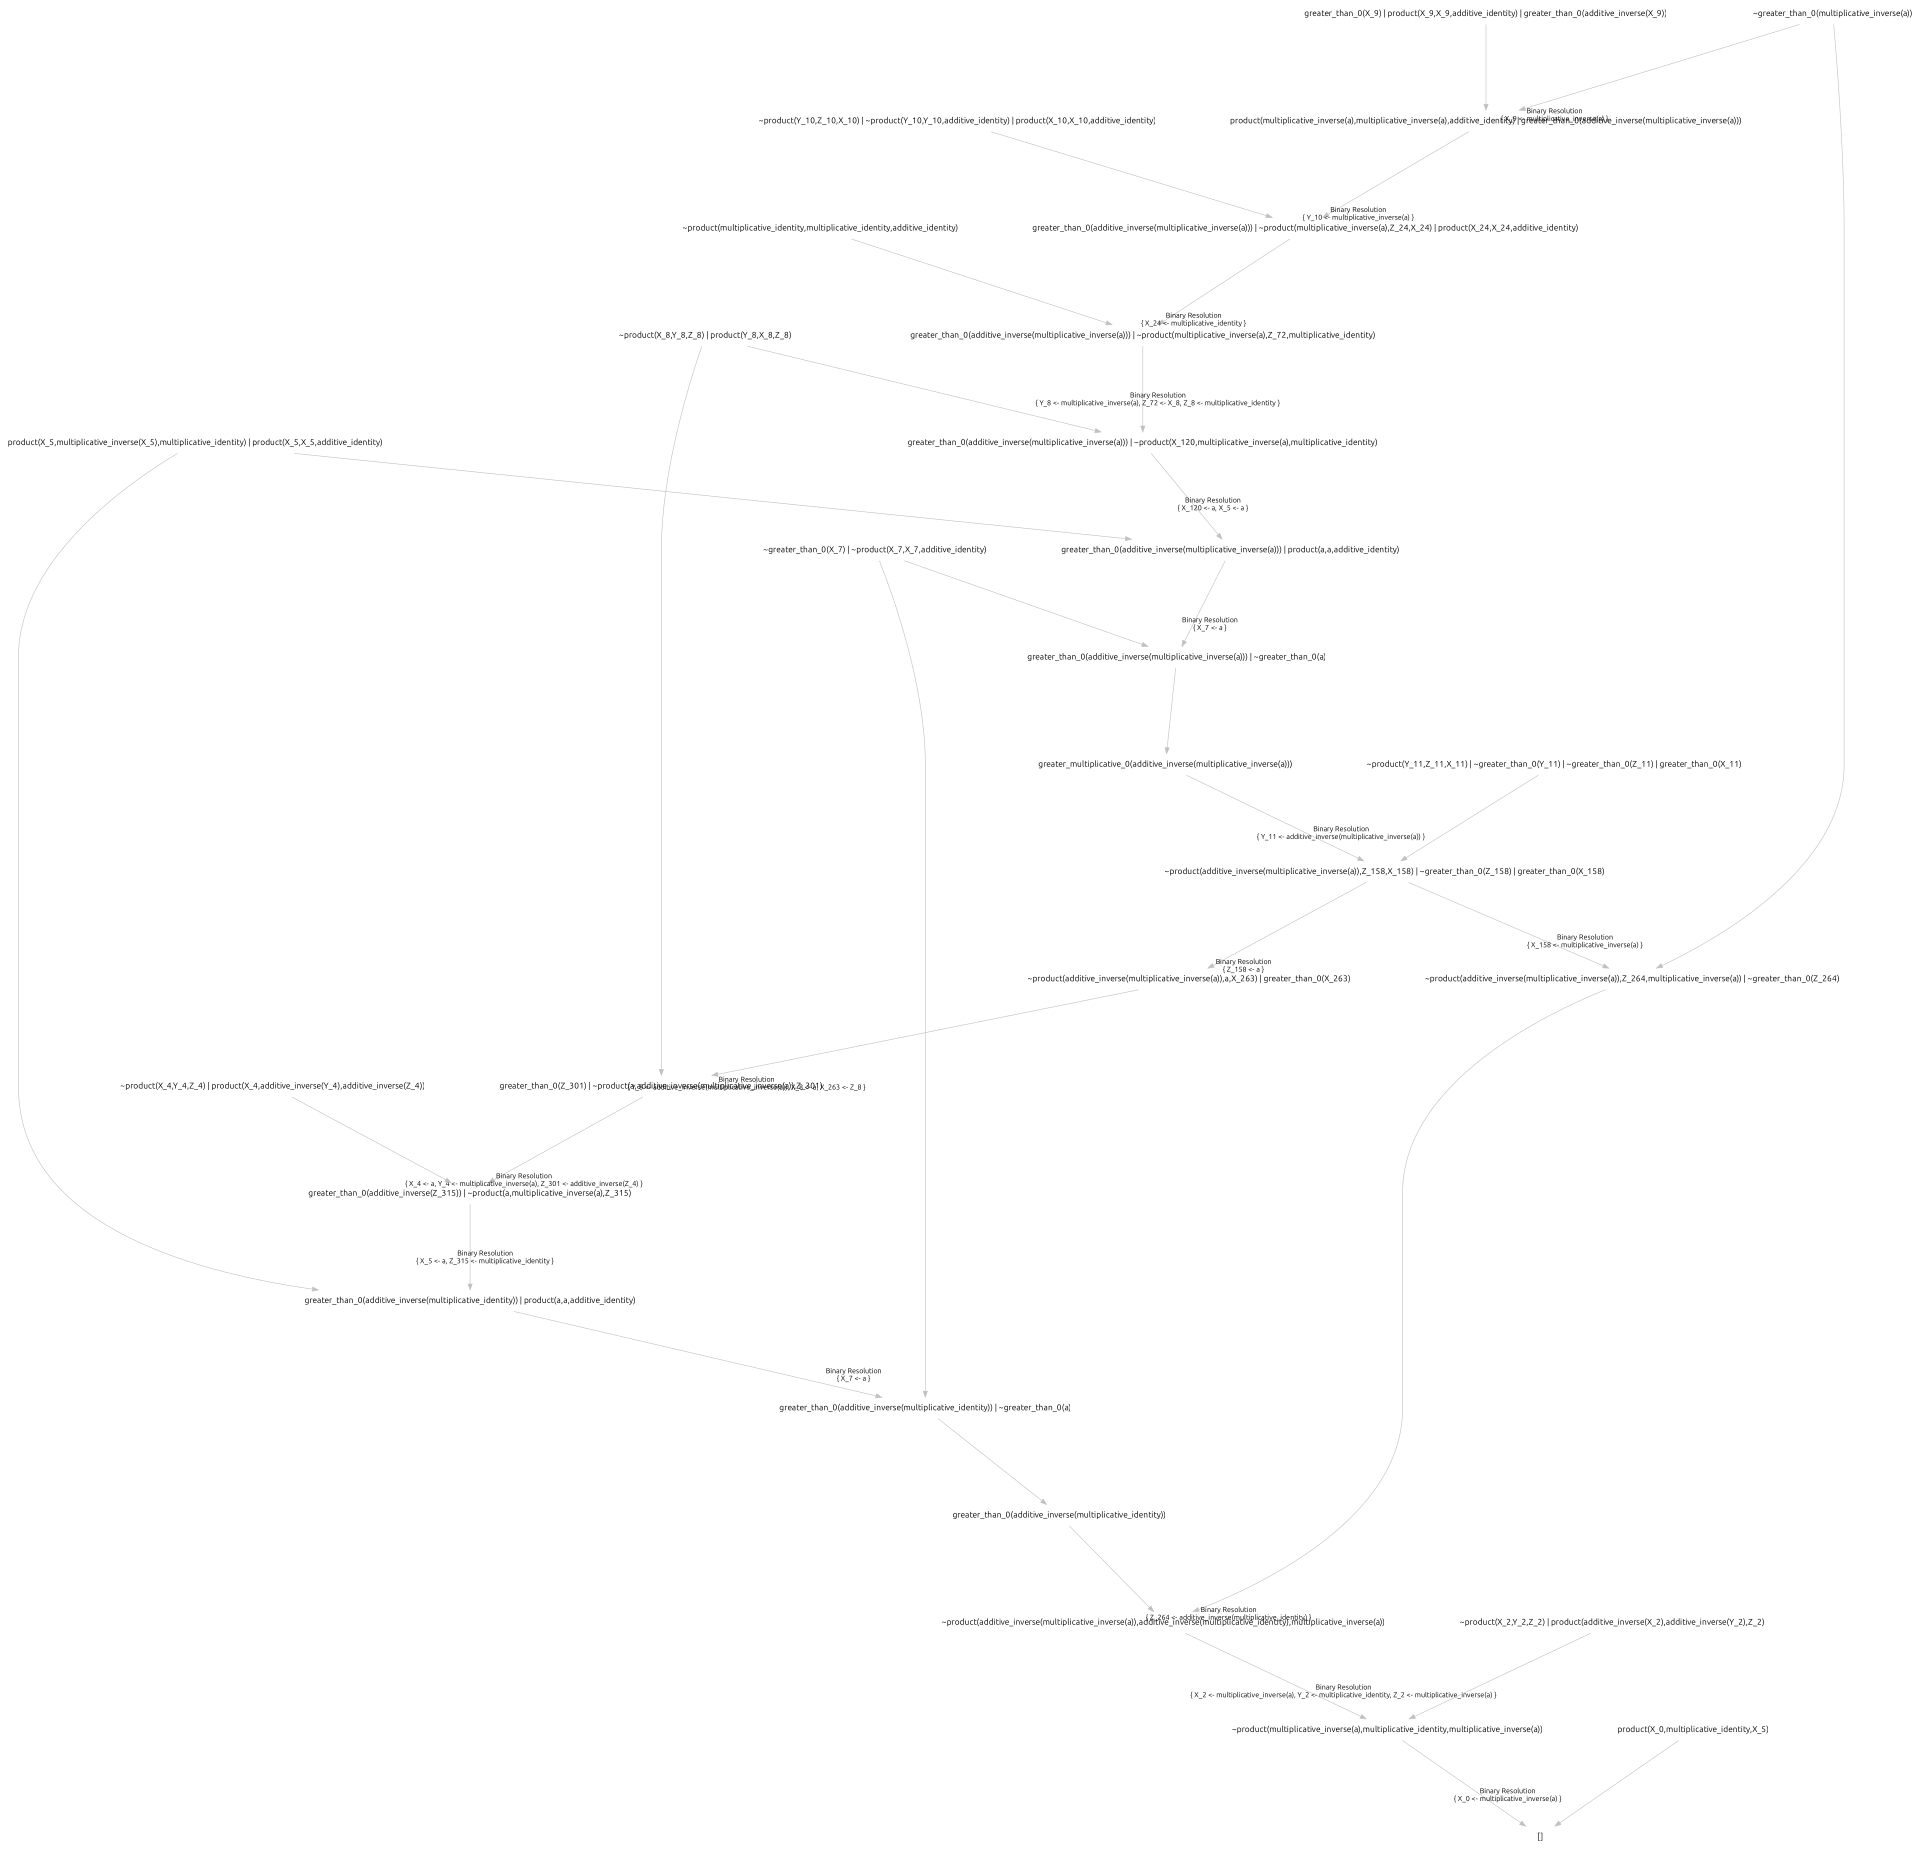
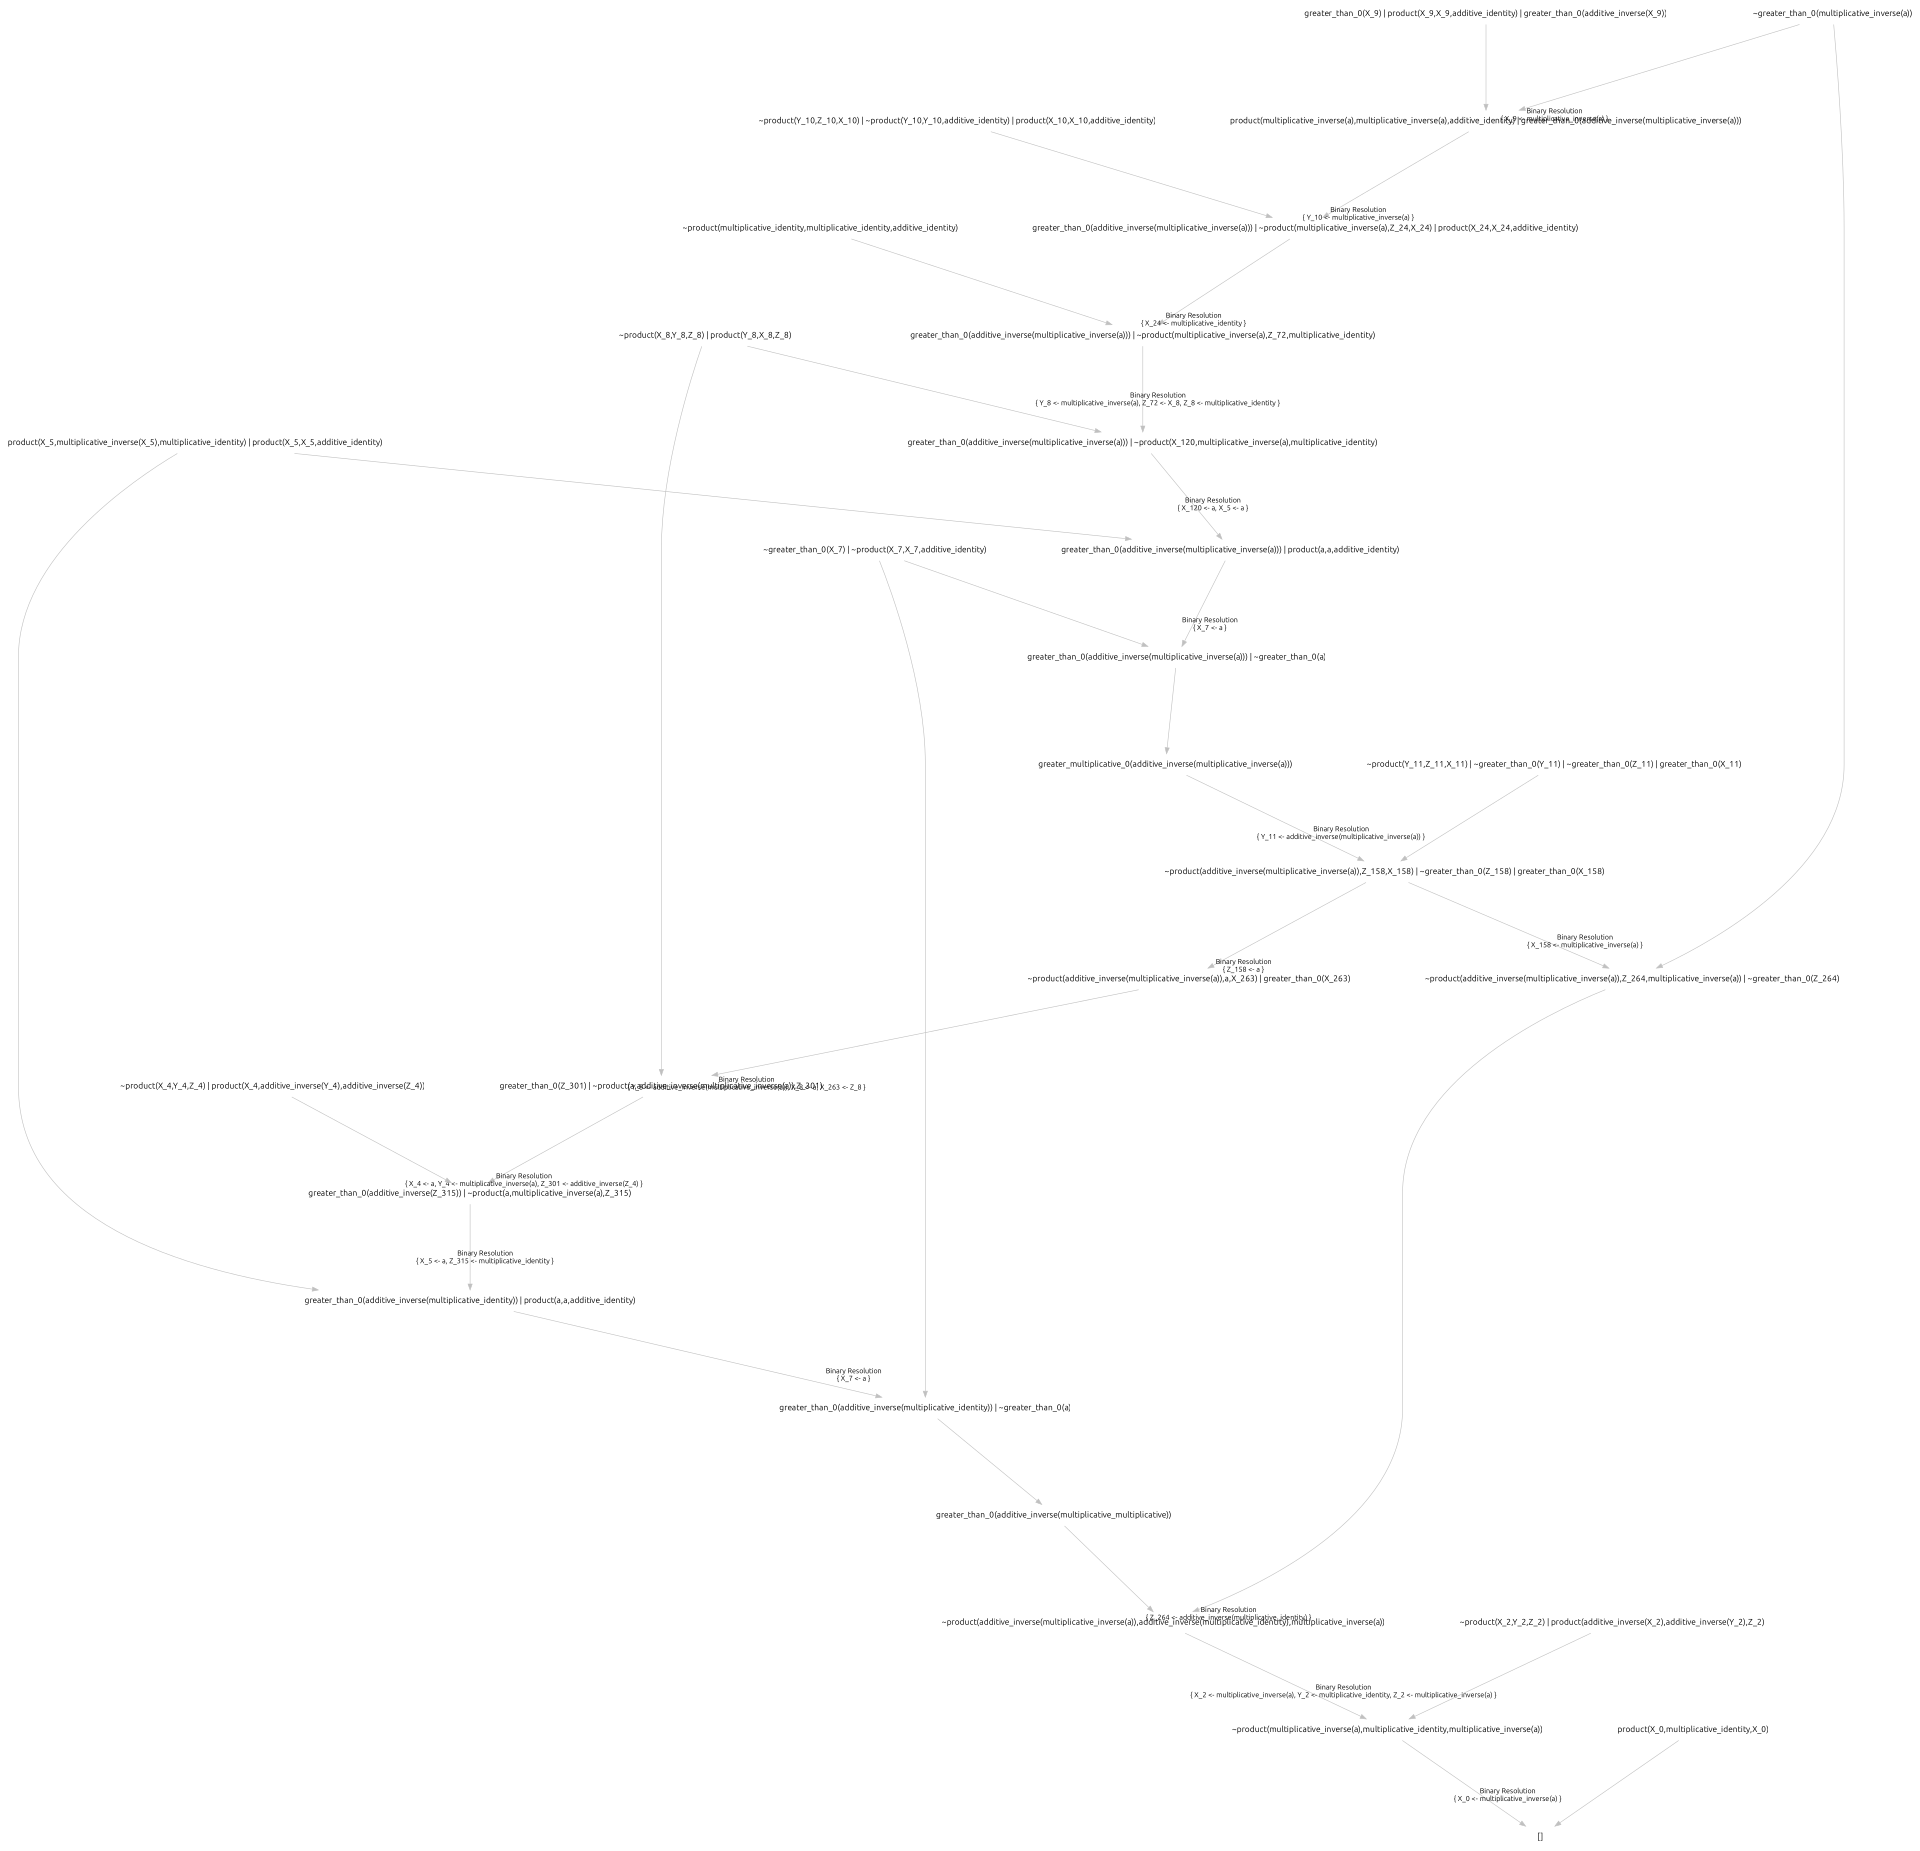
node "greater_than_0(additive_inverse(multiplicative_identity))": label "greater_than_0(additive_inverse(multiplicative_identity))" -> "greater_than_0(additive_inverse(multiplicative_multiplicative))"
node "product(X_0,multiplicative_identity,X_5)": label "product(X_0,multiplicative_identity,X_5)" -> "product(X_0,multiplicative_identity,X_0)"
